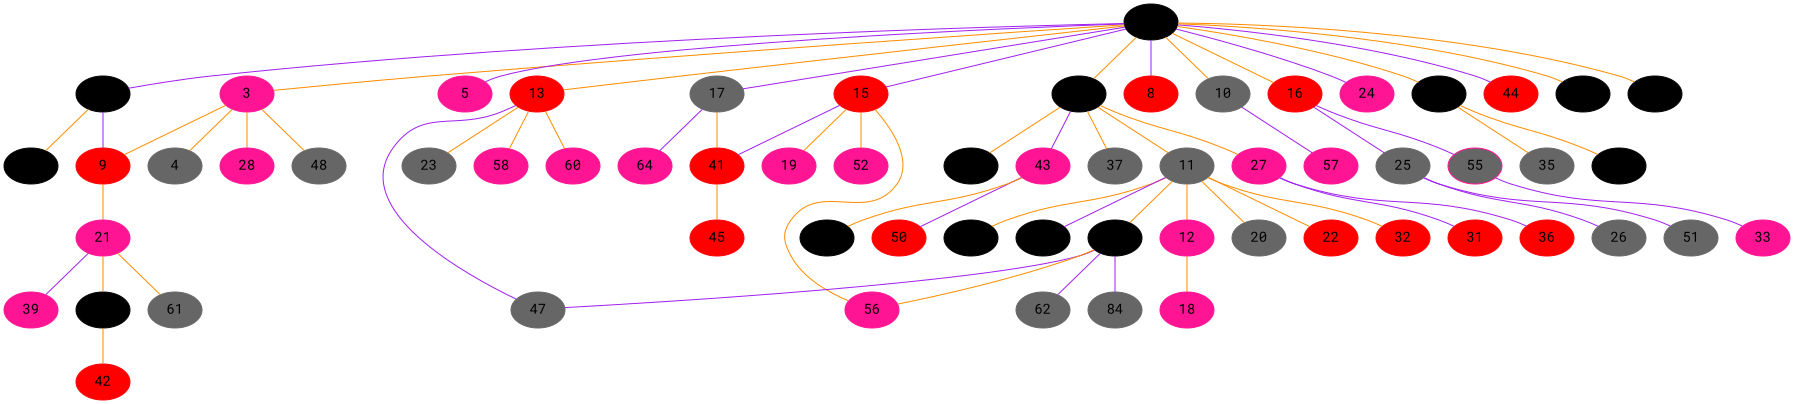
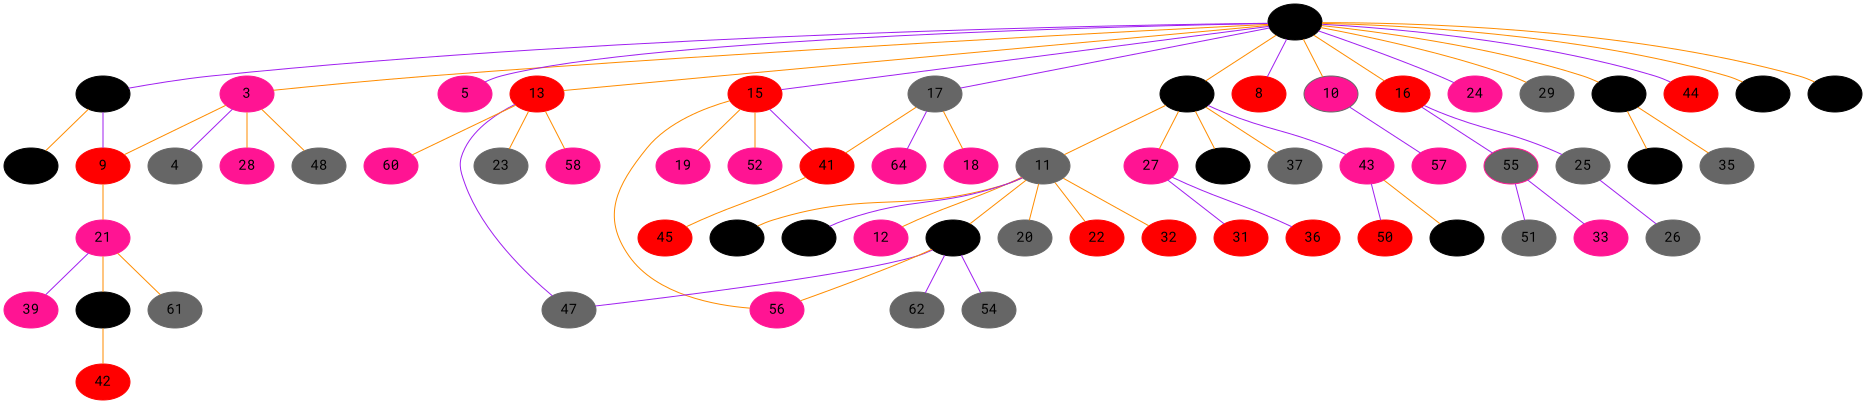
node "10": fillcolor gray40 -> deeppink
node "29": added
edge "3" -- "4": color darkorange -> purple
edge "25" -- "51": now "55" -- "51"
edge "12" -- "18": now "17" -- "18"
node "84": label "84" -> "54"
